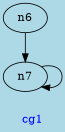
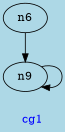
node "n7": label "n7" -> "n9"
